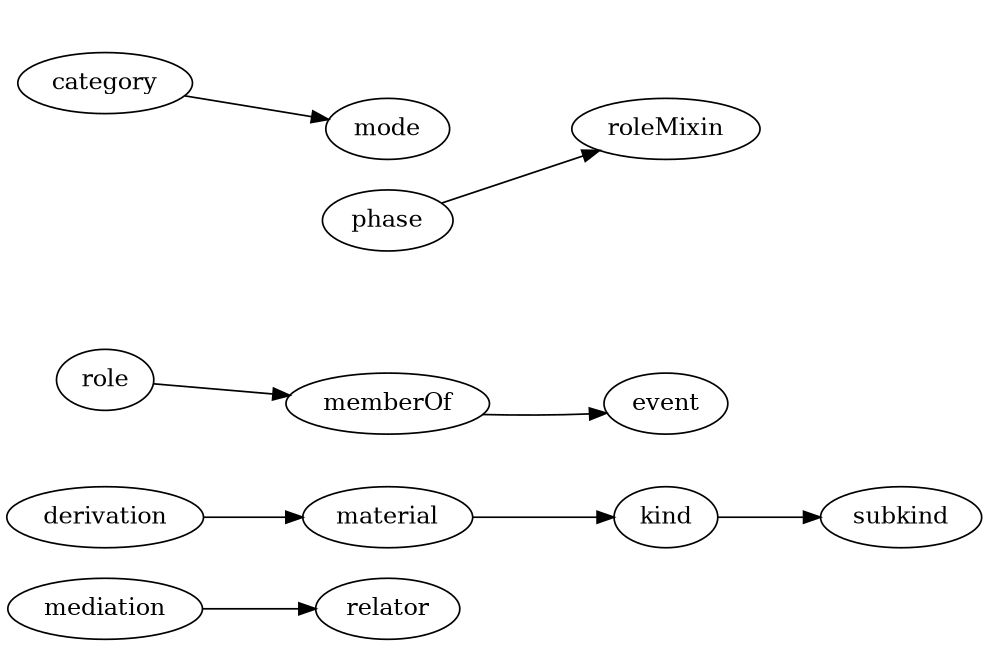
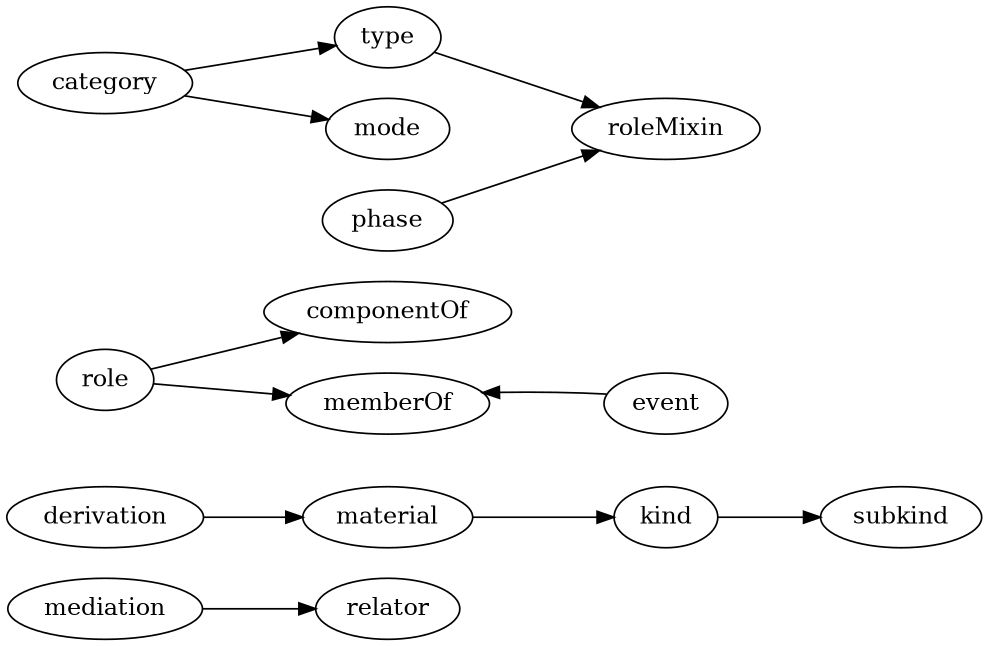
node "type": added
node "componentOf": added
edge "memberOf" -> "event": reversed
